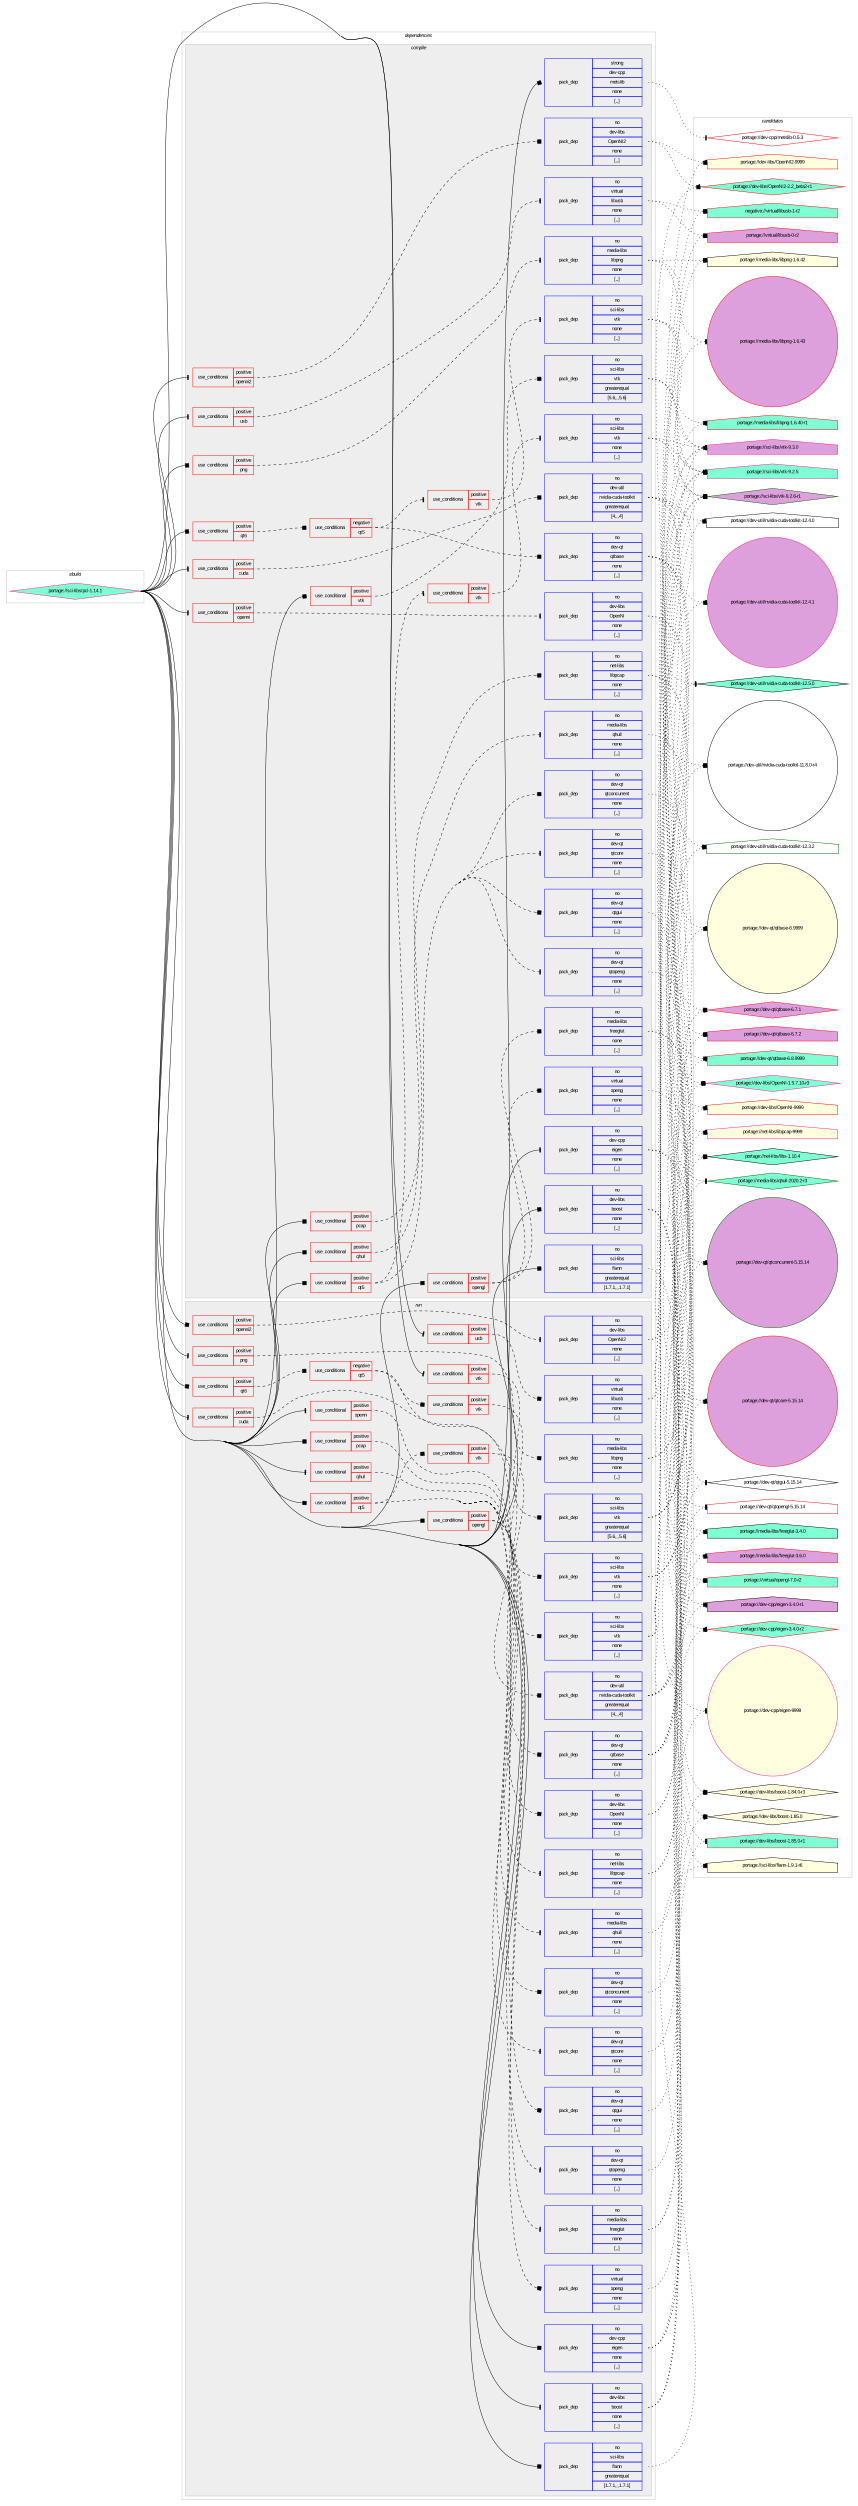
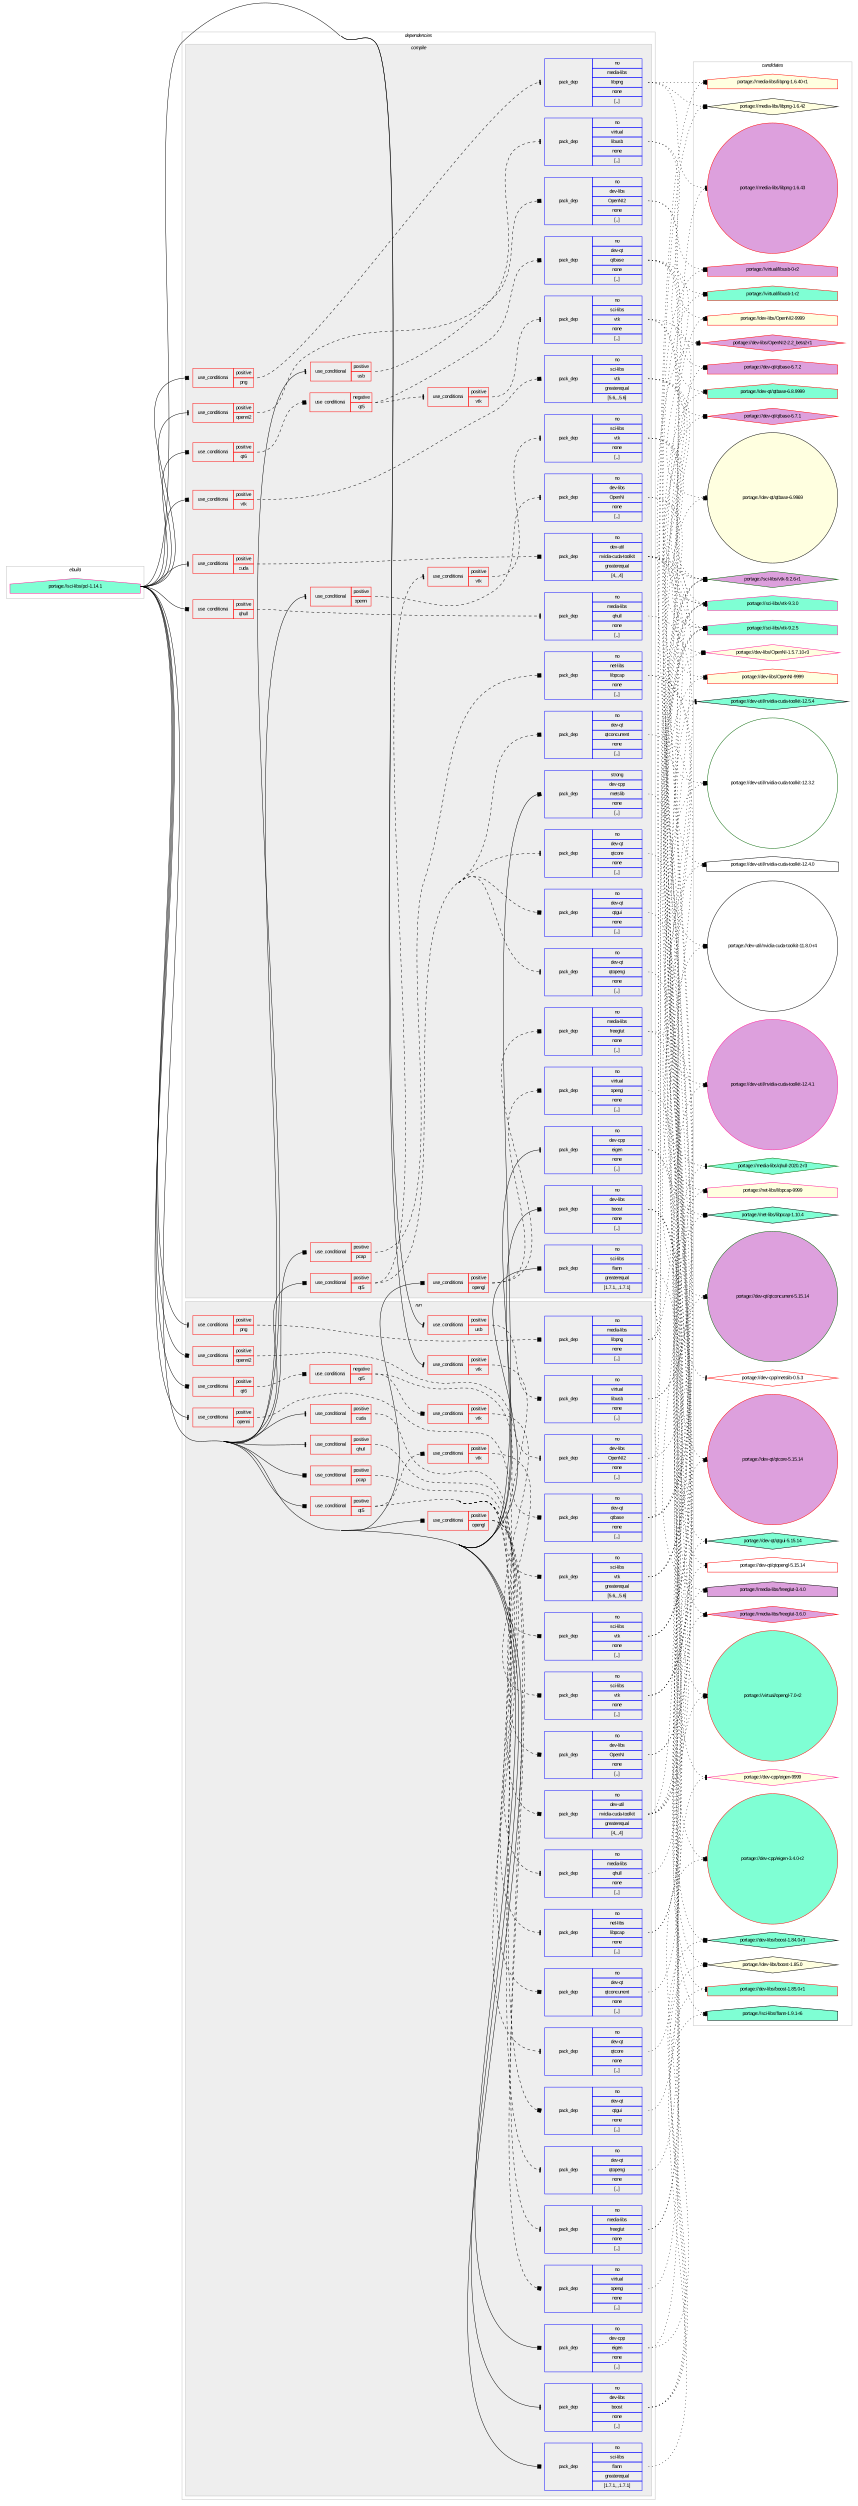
node "portage://dev-libs/OpenNI2-2.2_beta2-r1": fillcolor aquamarine -> plum
node "negative://virtual/libusb-1-r2": label "negative://virtual/libusb-1-r2" -> "portage://virtual/libusb-1-r2"
node "portage://media-libs/libpng-1.6.42": shape house -> diamond
node "portage://media-libs/libpng-1.6.40-r1": fillcolor aquamarine -> lightyellow
node "portage://sci-libs/vtk-9.3.0": fillcolor plum -> aquamarine
node "portage://sci-libs/pcl-1.14.1": shape diamond -> house
node "portage://dev-util/nvidia-cuda-toolkit-12.5.0": label "portage://dev-util/nvidia-cuda-toolkit-12.5.0" -> "portage://dev-util/nvidia-cuda-toolkit-12.5.4"
node "portage://dev-util/nvidia-cuda-toolkit-12.3.2": shape house -> circle
node "portage://dev-qt/qtbase-6.9999": label "portage://dev-qt/qtbase-6.9999" -> "portage://dev-qt/qtbase-6.9969"
node "portage://dev-libs/OpenNI-1.5.7.10-r3": fillcolor aquamarine -> lightyellow
node "portage://net-libs/libs-1.10.4": label "portage://net-libs/libs-1.10.4" -> "portage://net-libs/libpcap-1.10.4"
node "portage://dev-qt/qtgui-5.15.14": fillcolor white -> aquamarine
node "portage://media-libs/freeglut-3.4.0": fillcolor aquamarine -> plum
node "portage://media-libs/freeglut-3.6.0": shape house -> diamond
node "portage://virtual/opengl-7.0-r2": shape house -> circle
node "portage://dev-cpp/eigen-3.4.0-r1": removed
node "portage://dev-cpp/eigen-3.4.0-r2": shape diamond -> circle
node "portage://dev-cpp/eigen-9999": shape circle -> diamond
node "portage://dev-libs/boost-1.84.0-r3": fillcolor lightyellow -> aquamarine
node "portage://sci-libs/flann-1.9.1-r6": fillcolor lightyellow -> aquamarine
